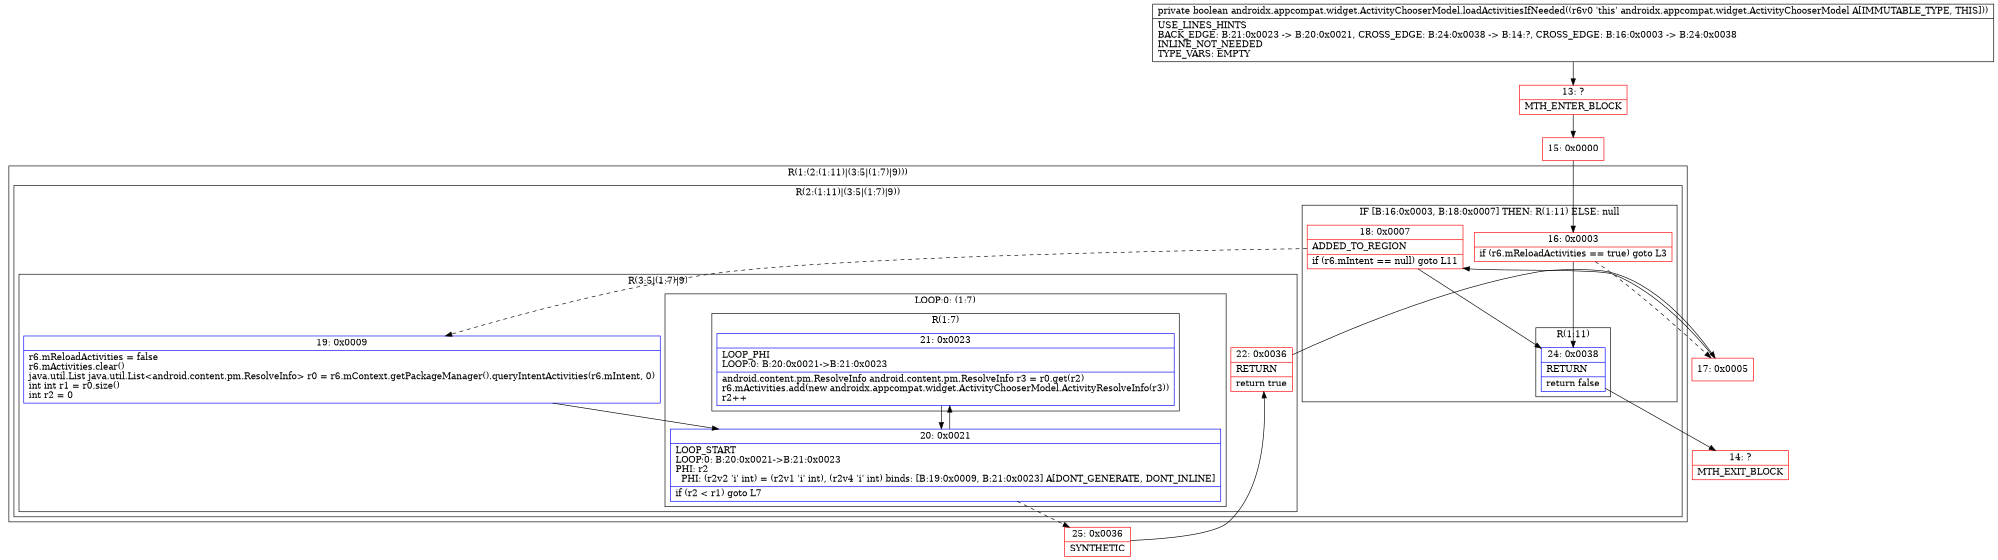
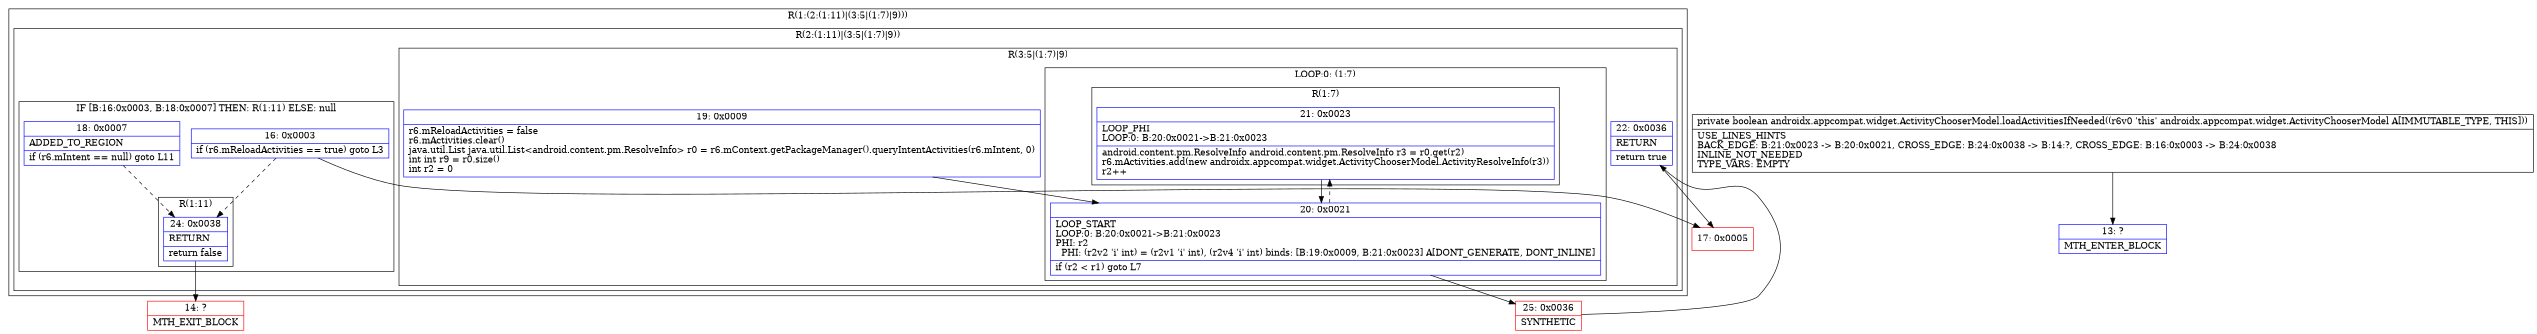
node "13: ?": color red -> blue
node "15: 0x0000": removed
node "18: 0x0007": color red -> blue
node "16: 0x0003": color red -> blue
edge "18: 0x0007" -> "19: 0x0009": removed
edge "17: 0x0005" -> "18: 0x0007": removed
edge "16: 0x0003" -> "24: 0x0038": style solid -> dashed
edge "16: 0x0003" -> "17: 0x0005": style dashed -> solid
edge "18: 0x0007" -> "24: 0x0038": style solid -> dashed
node "22: 0x0036": color red -> blue
node "19: 0x0009": text "int int r1 = r0.size()" -> "int int r9 = r0.size()"
edge "20: 0x0021" -> "21: 0x0023": style solid -> dashed
edge "20: 0x0021" -> "25: 0x0036": style dashed -> solid
